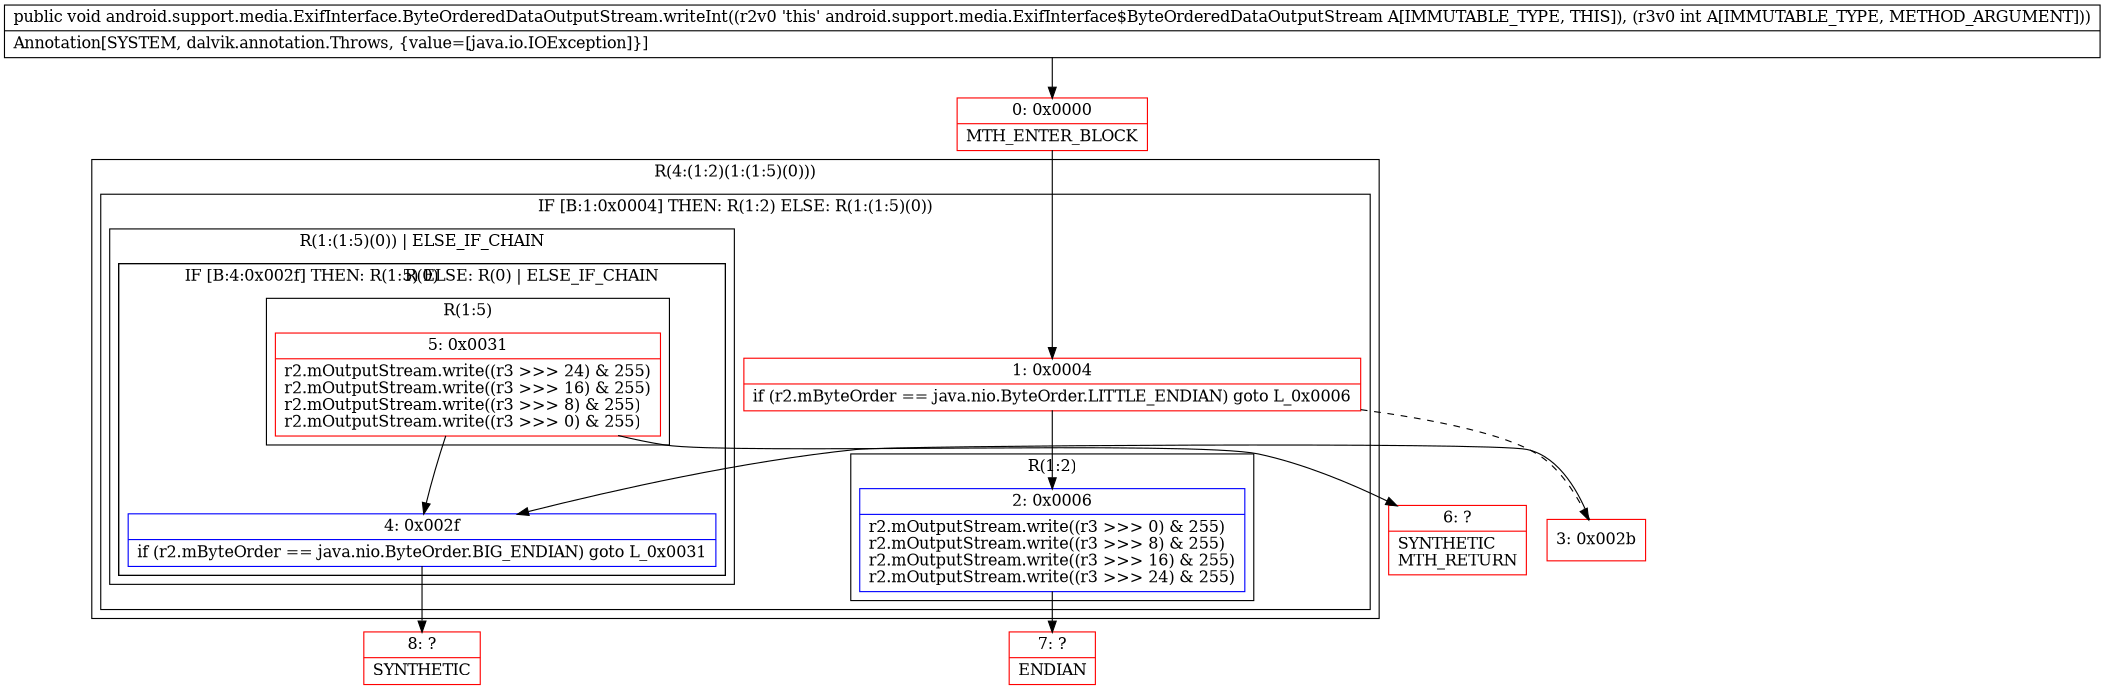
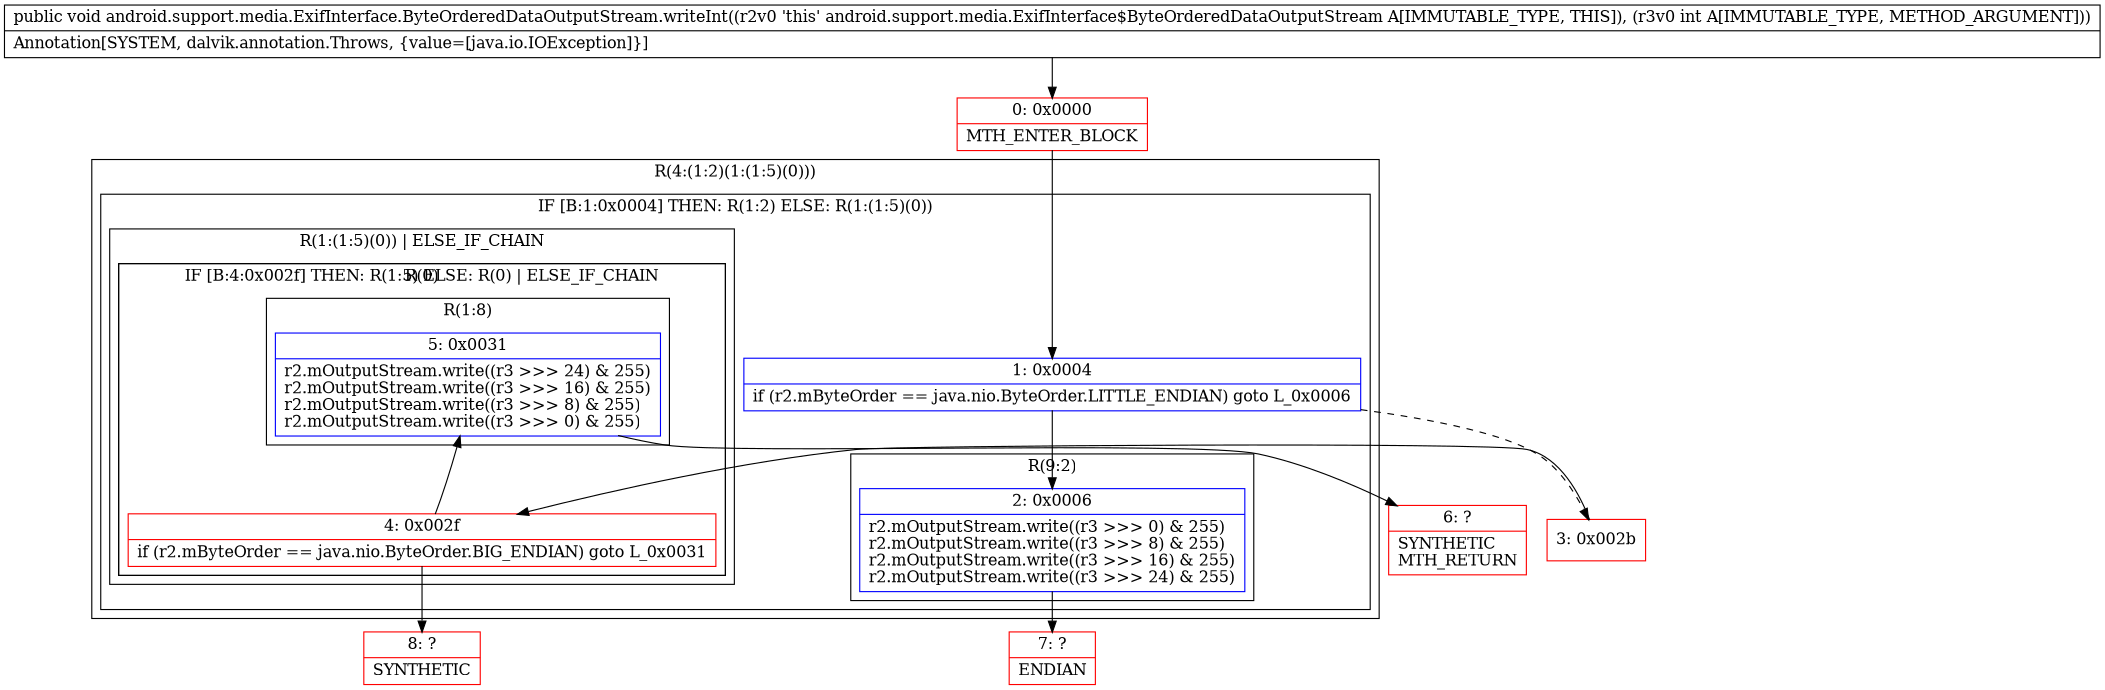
cluster "R(1:5)": label "R(1:5)" -> "R(1:8)"
node "5: 0x0031": color red -> blue
node "1: 0x0004": color red -> blue
cluster "R(1:2)": label "R(1:2)" -> "R(9:2)"
edge "5: 0x0031" -> "4: 0x002f": reversed
node "4: 0x002f": color blue -> red
